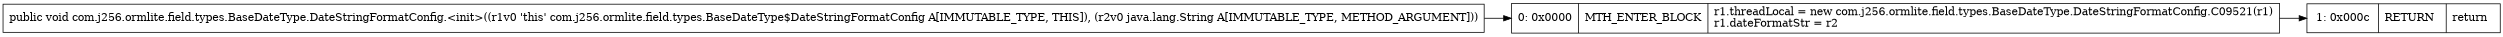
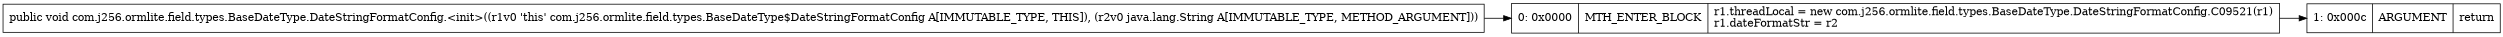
node "1: 0x000c": text "RETURN" -> "ARGUMENT"
